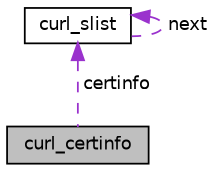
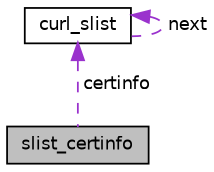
node "curl_certinfo": label "curl_certinfo" -> "slist_certinfo"
